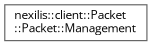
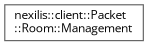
node "nexilis::client::Packet ::Packet::Management": label "nexilis::client::Packet ::Packet::Management" -> "nexilis::client::Packet ::Room::Management"
